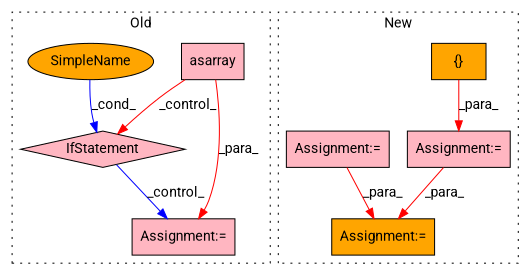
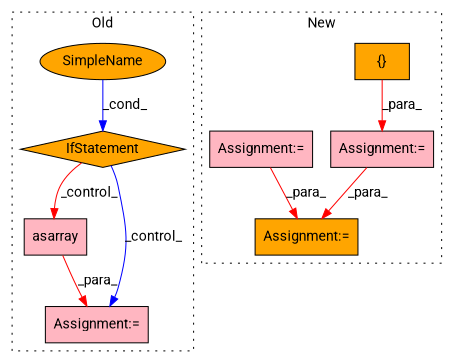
edge "asarray" -> "IfStatement": reversed
node "IfStatement": fillcolor lightpink -> orange
